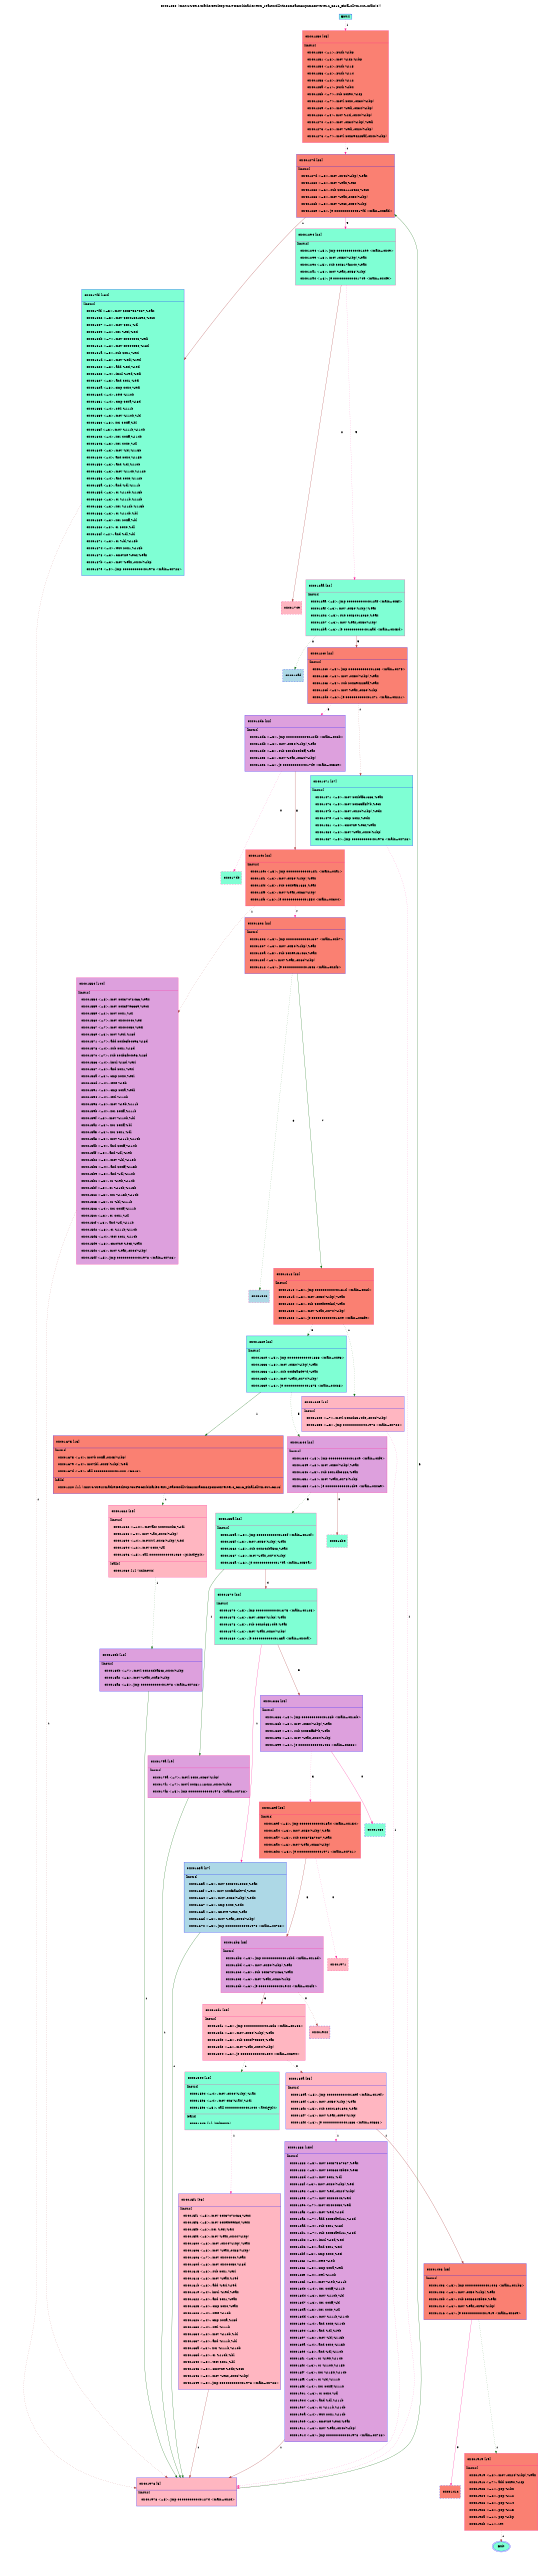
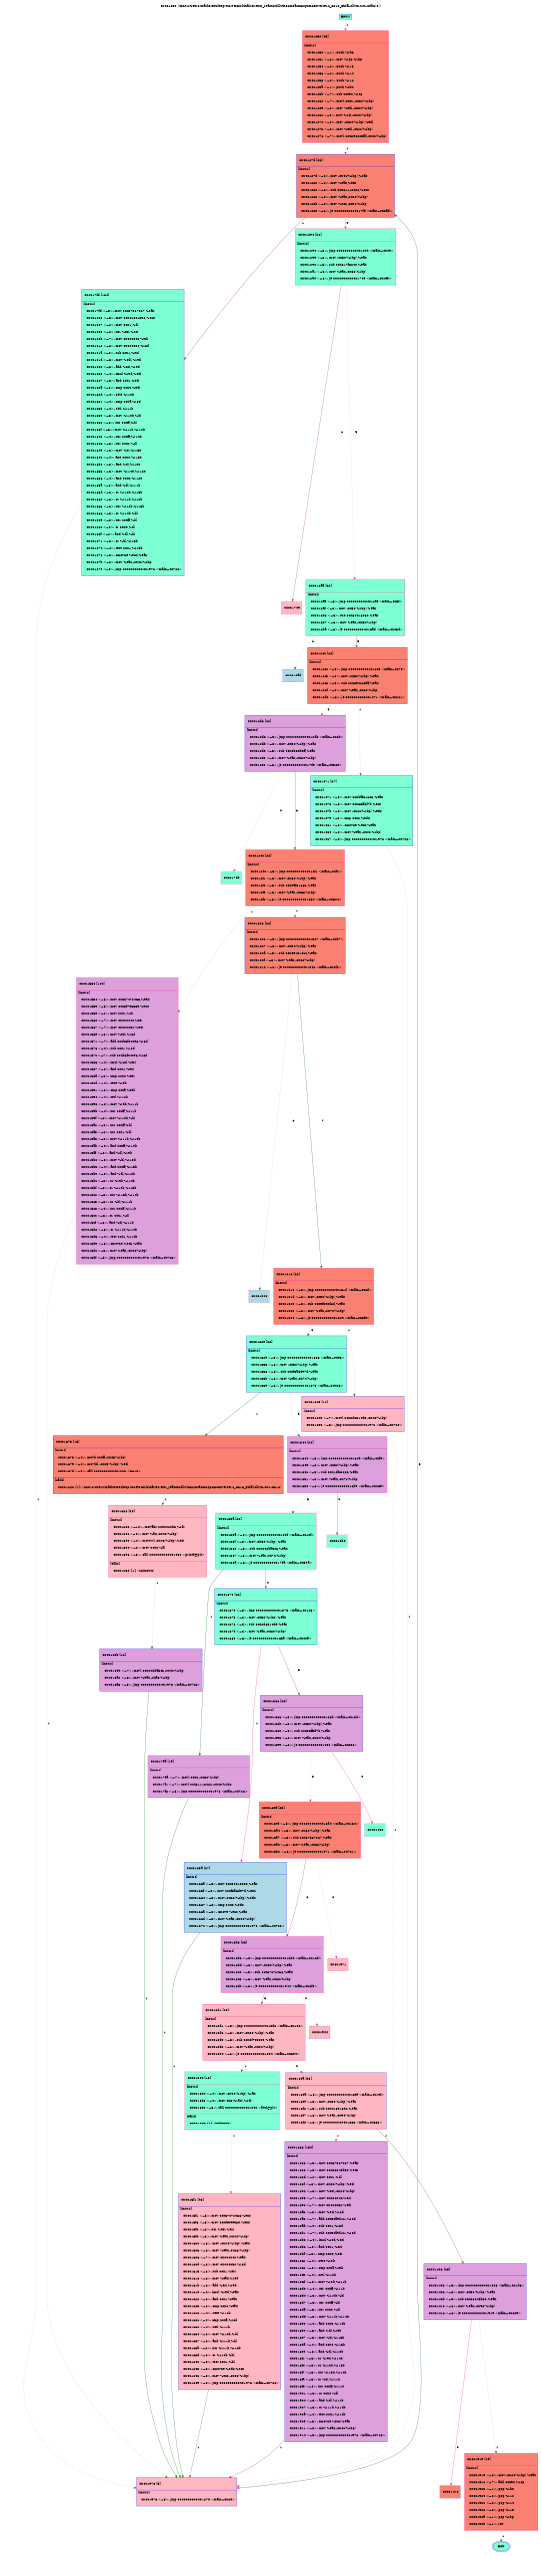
node "0x401370 [22]": color deeppink -> blue
node "0x401403 [25]": fillcolor salmon -> plum
